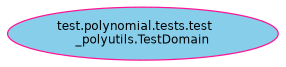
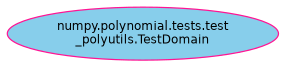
node "test.polynomial.tests.test _polyutils.TestDomain": label "test.polynomial.tests.test _polyutils.TestDomain" -> "numpy.polynomial.tests.test _polyutils.TestDomain"
